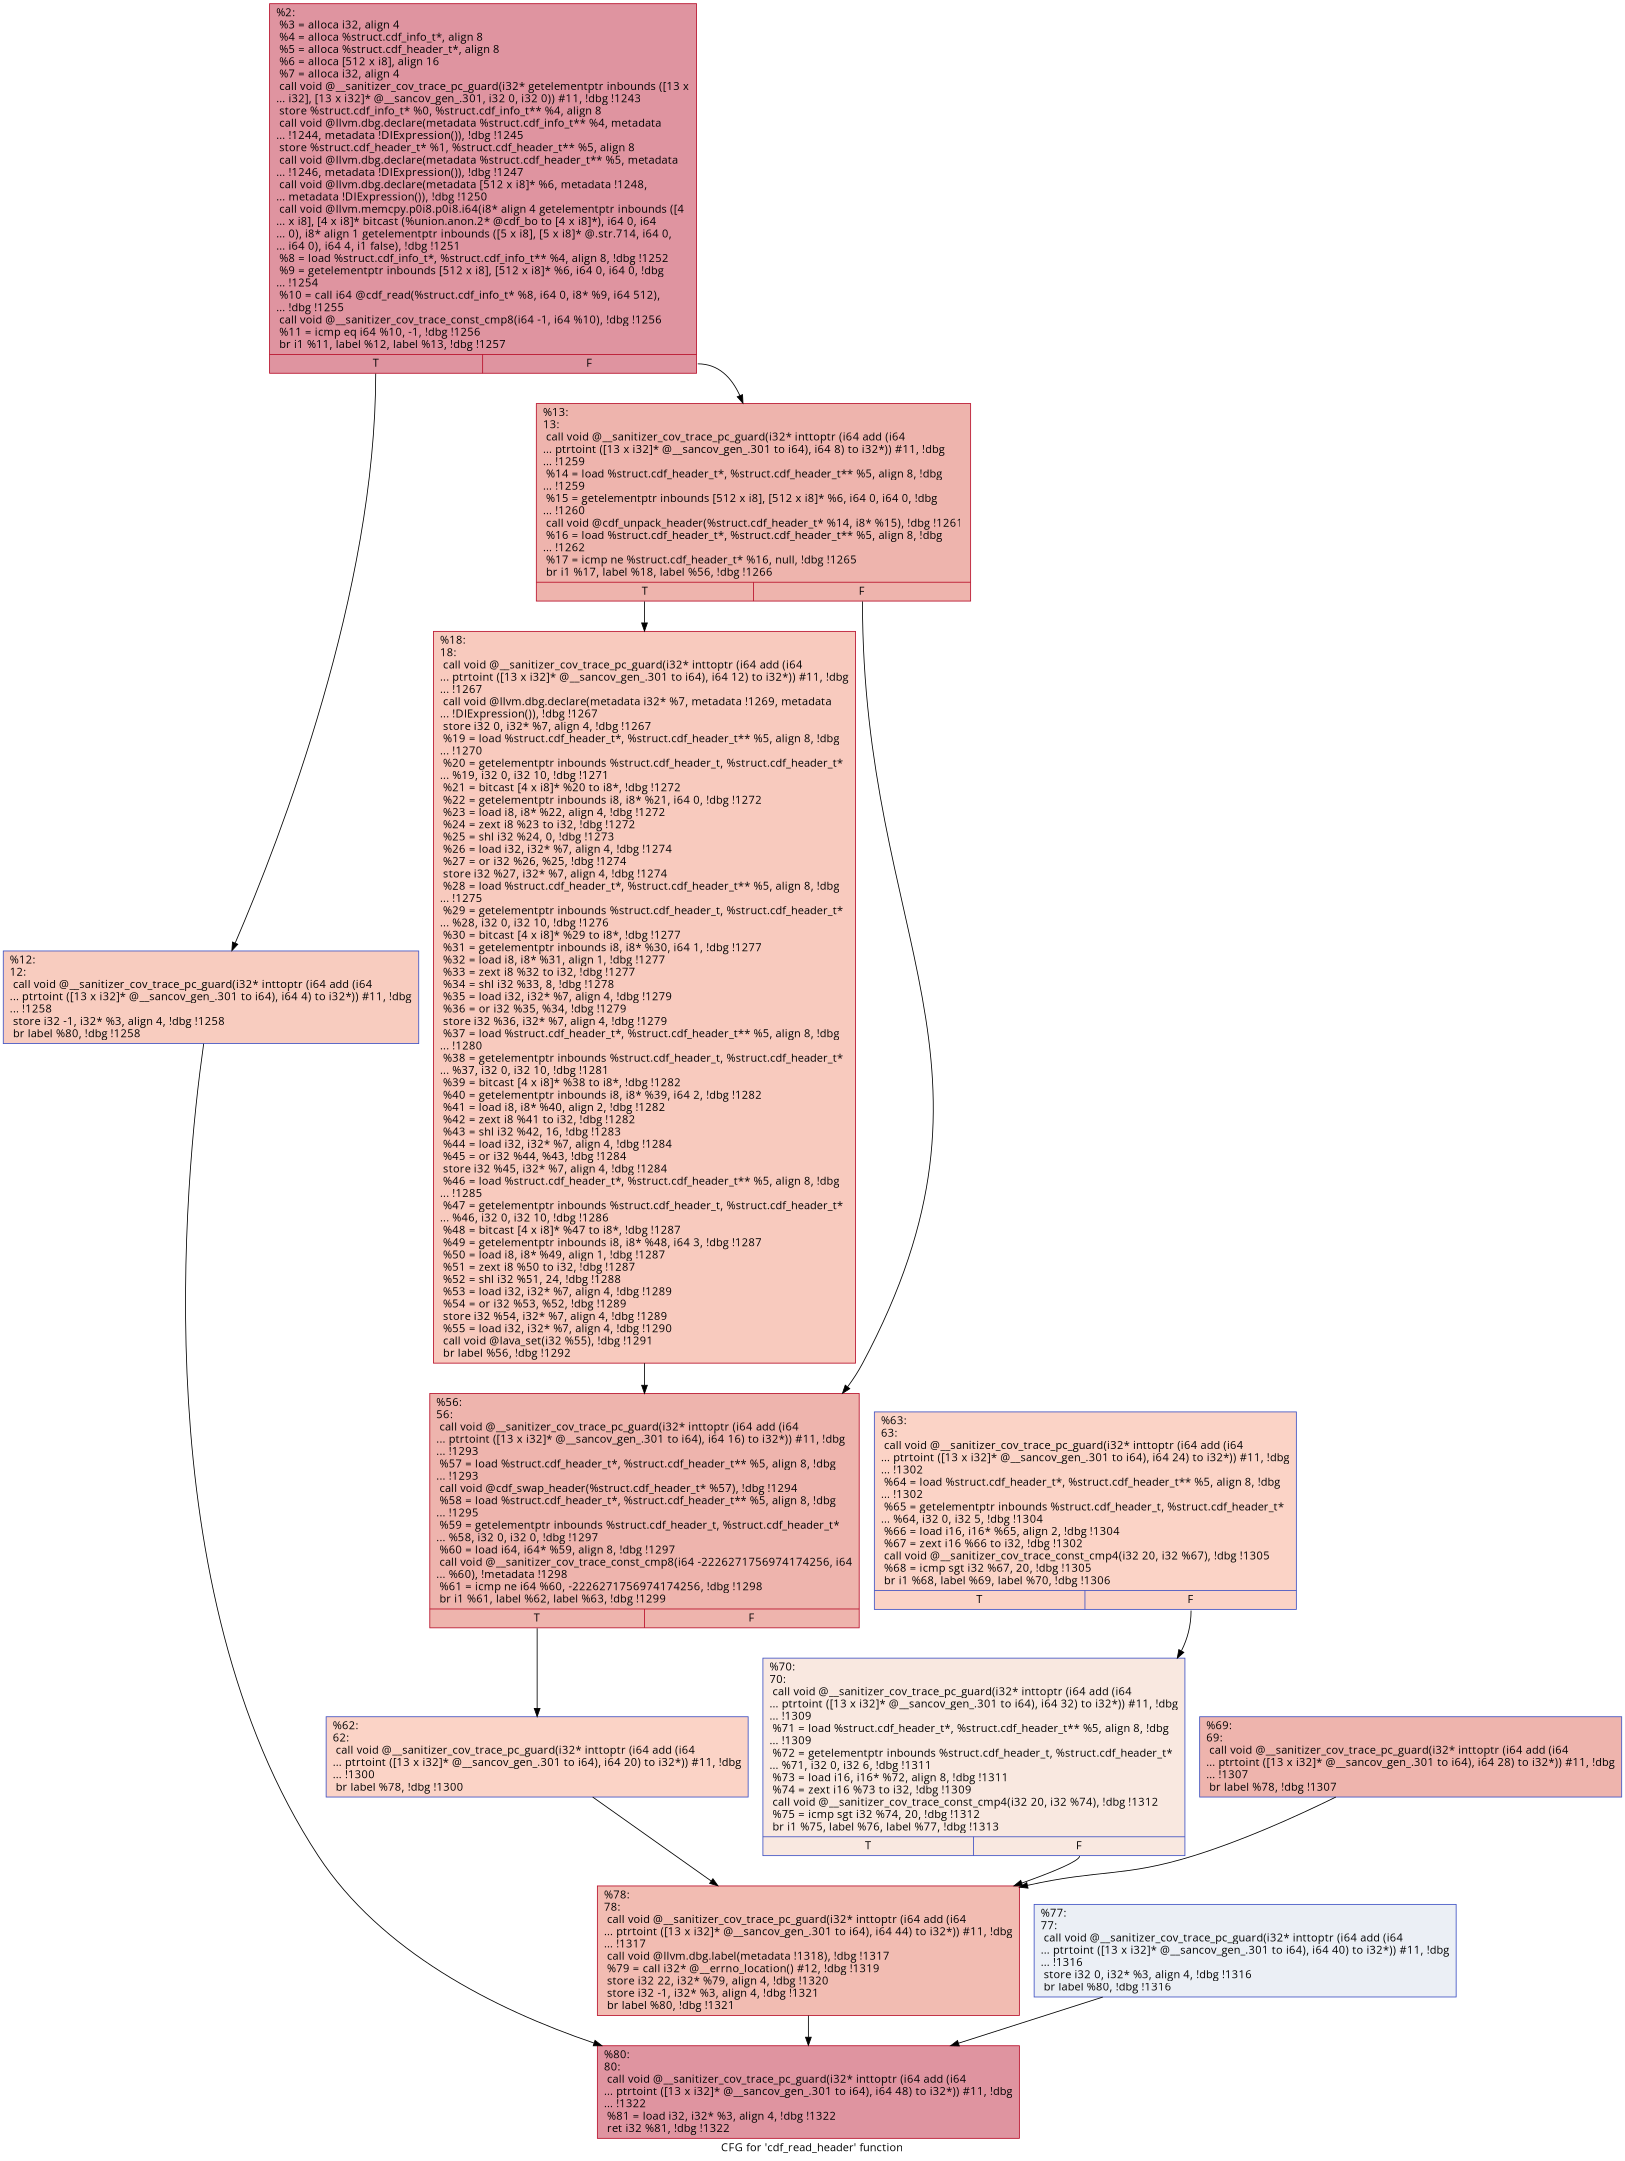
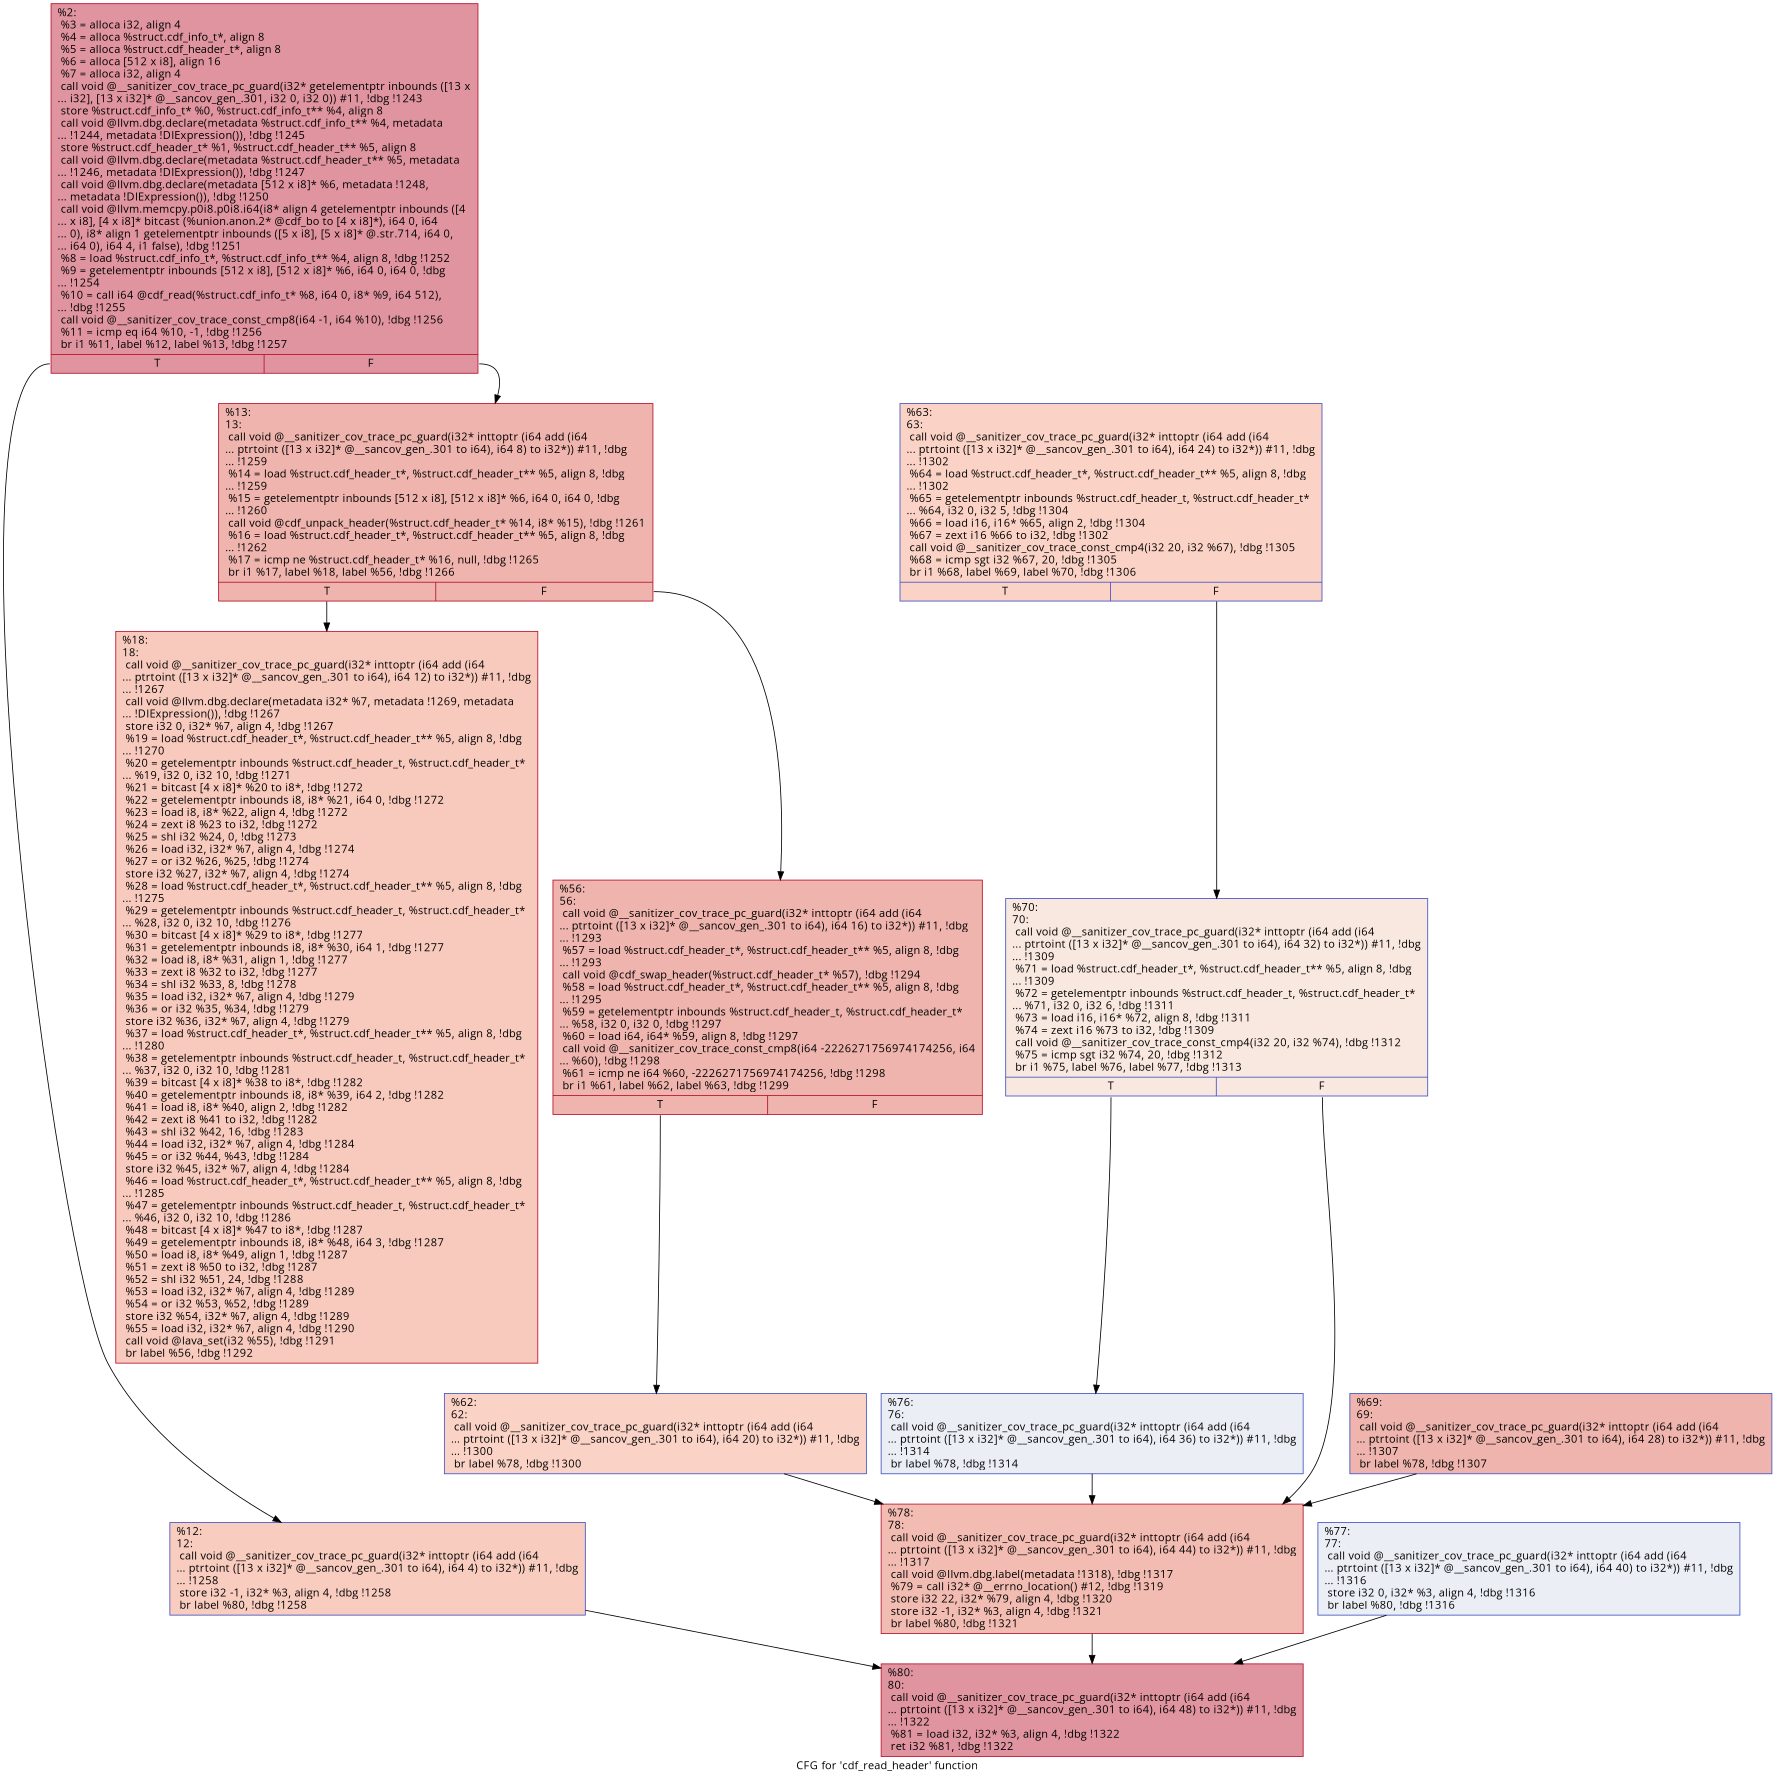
edge "%18:" -> "%56:": removed
node "%76:": added
node "%56:": text "... %60), !metadata !1298" -> "... %60), !dbg !1298"
